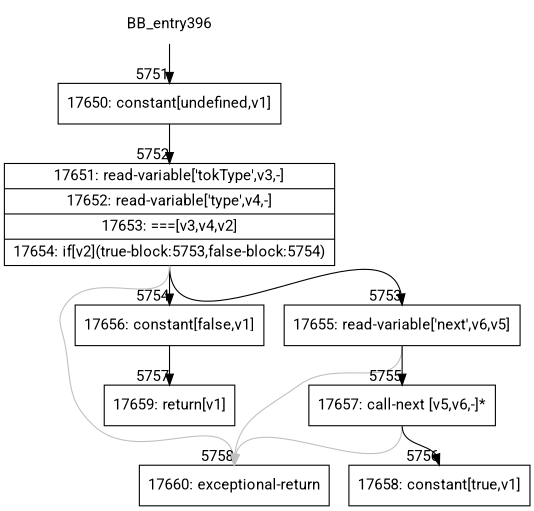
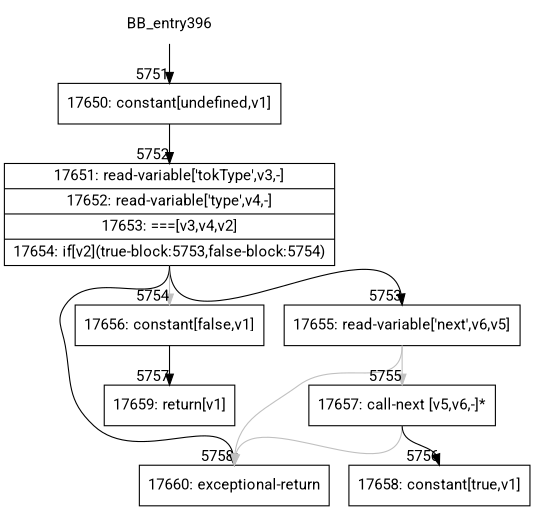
edge "17651: read-variable['tokType',v3,-]" -> "17656: constant[false,v1]": color black -> gray
edge "17655: read-variable['next',v6,v5]" -> "17657: call-next [v5,v6,-]*": color black -> gray
edge "17651: read-variable['tokType',v3,-]" -> "17660: exceptional-return": color gray -> black
